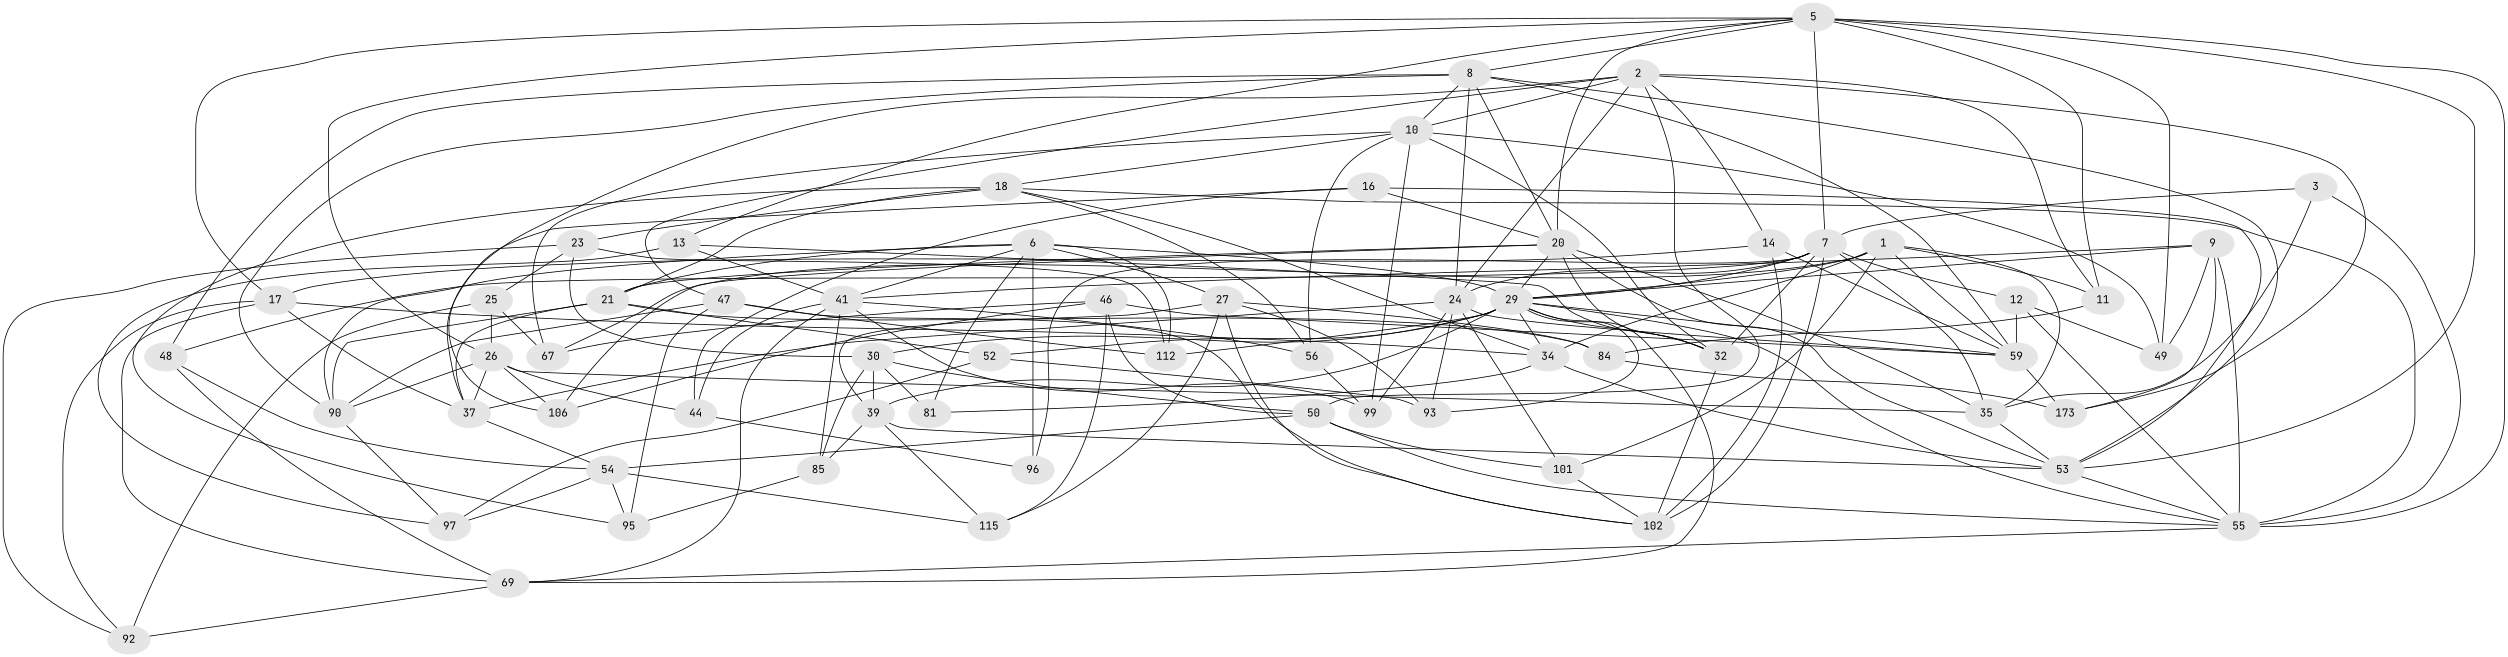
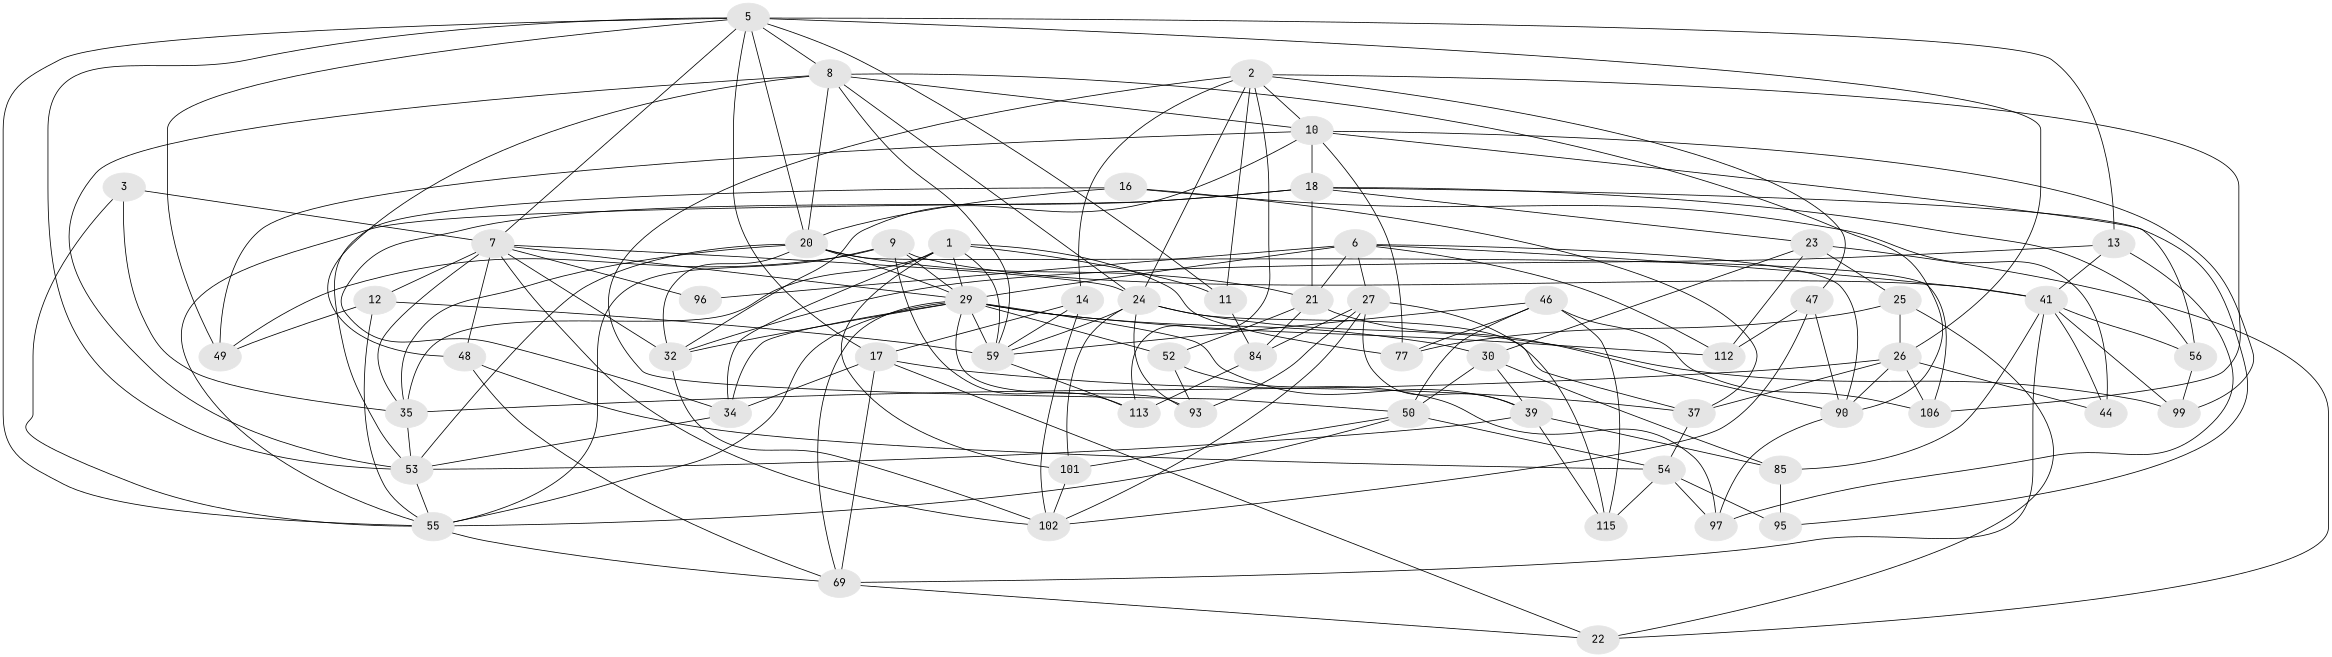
edge "21" -- "37": removed
node "67": label "67" -> "77"
edge "47" -- "95": removed
node "81": removed
node "173": label "173" -> "113"
edge "44" -- "96": removed
node "92": label "92" -> "22"
